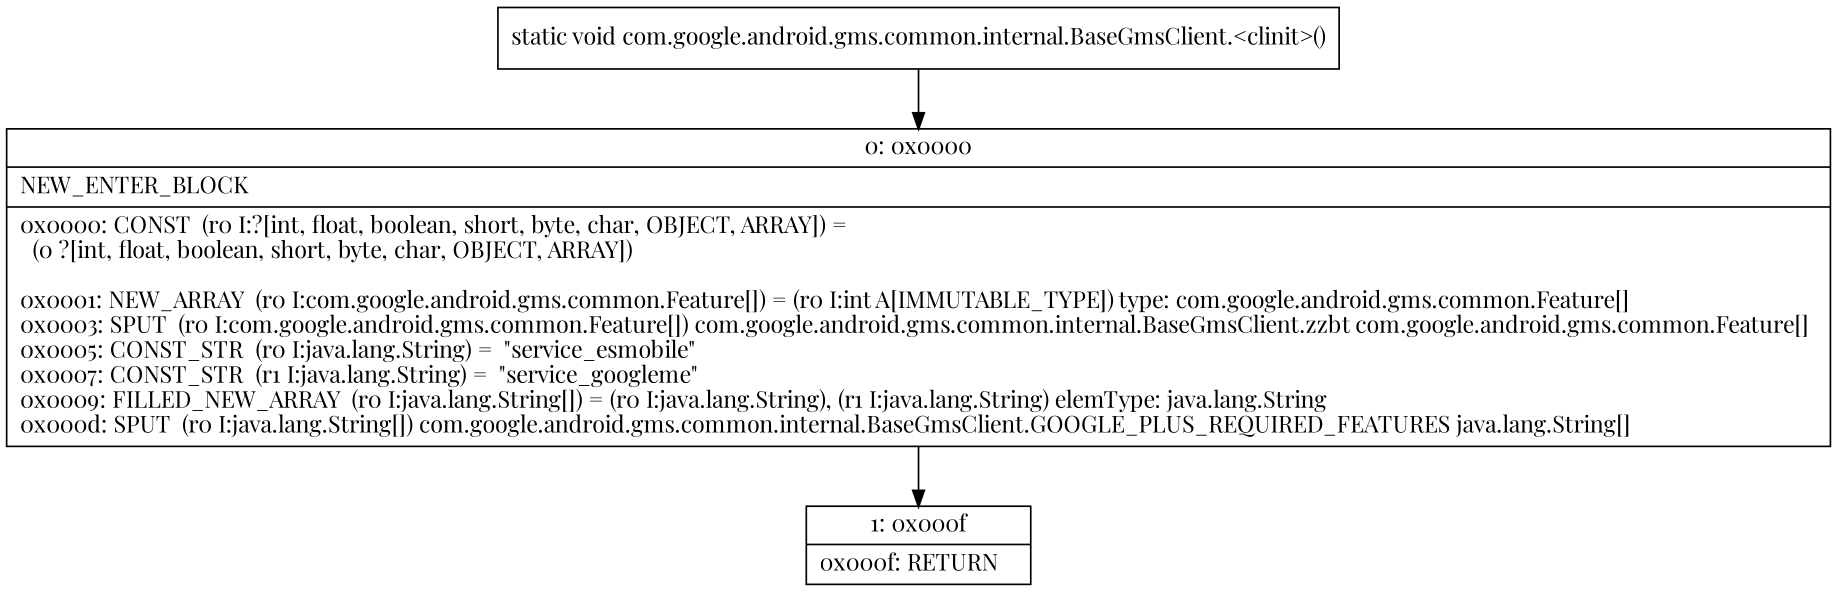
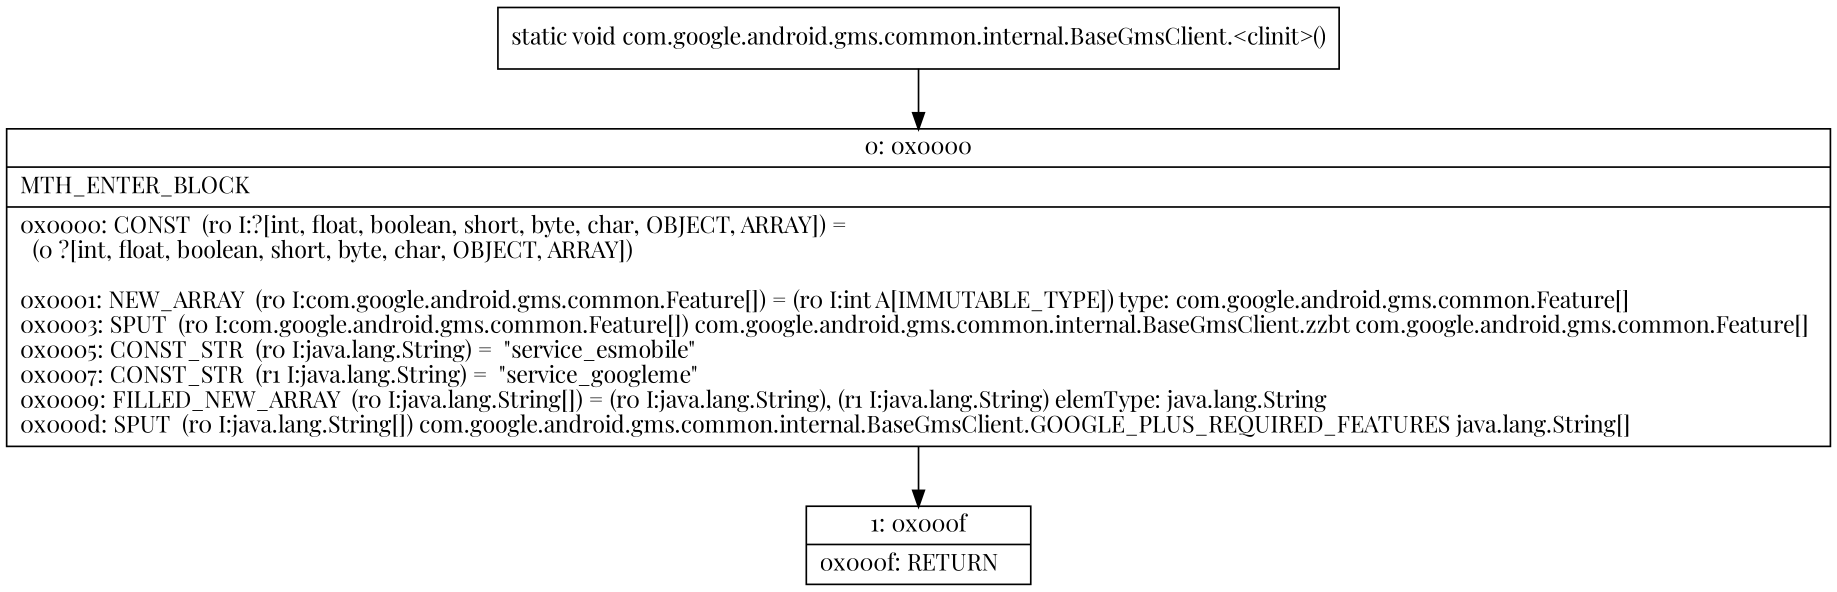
node "0: 0x0000": text "NEW_ENTER_BLOCK" -> "MTH_ENTER_BLOCK"
